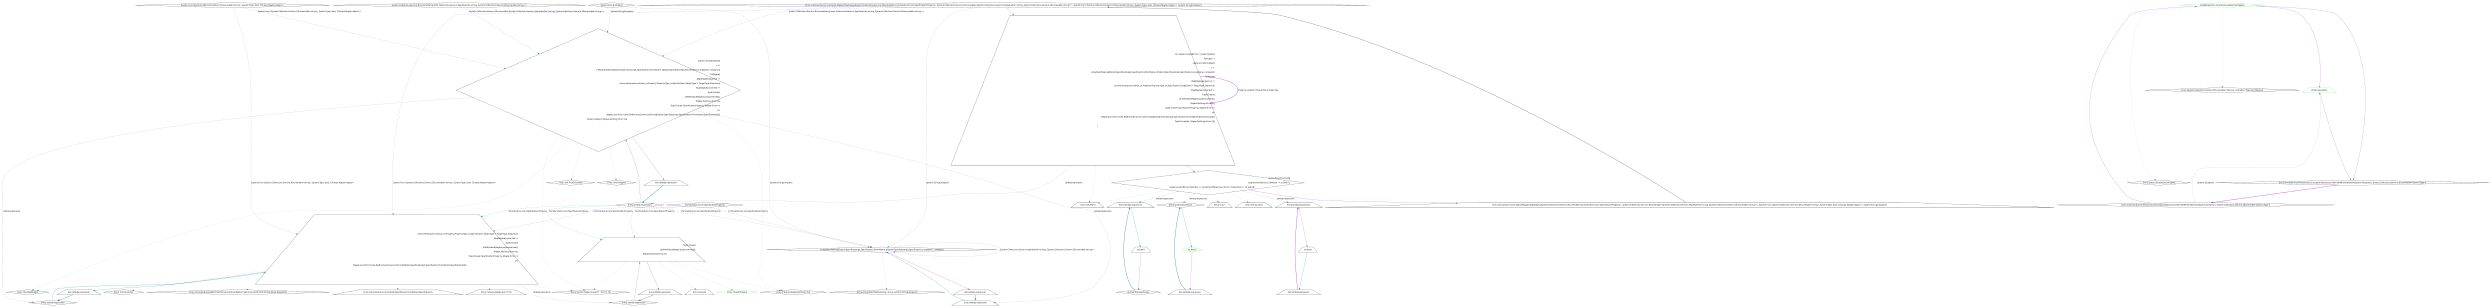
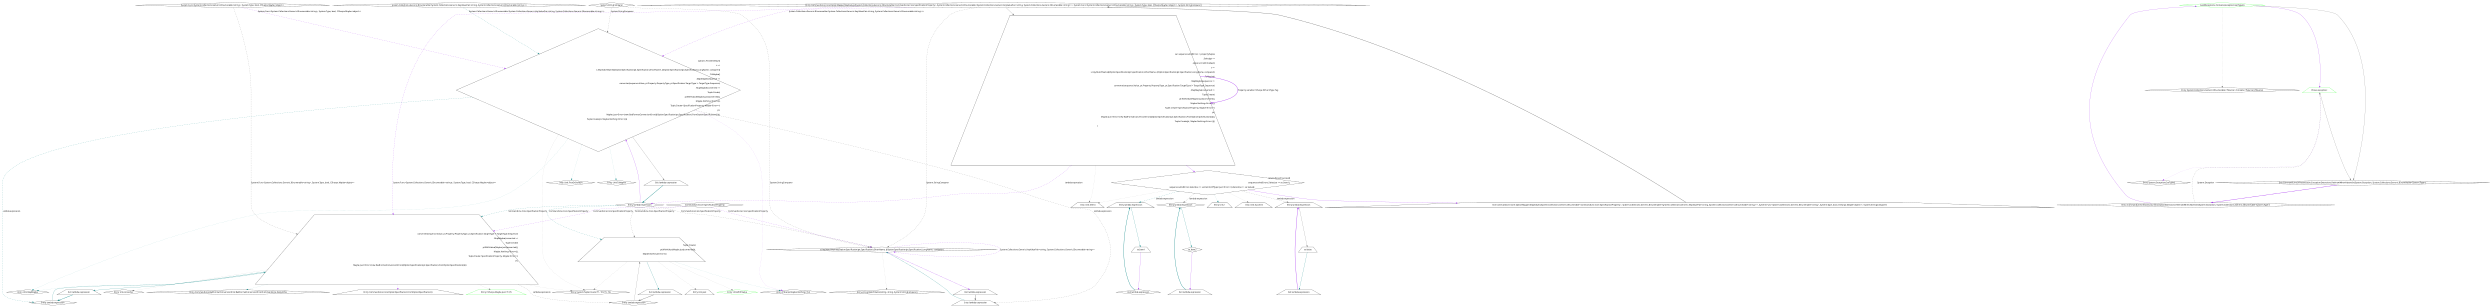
edge "!validExceptions.Contains(exception.GetType())" -> "Entry System.Exception.GetType()": now "throw exception;" -> "Entry System.Exception.GetType()"
node "se.Item2": color green -> black
node "Entry CSharpx.Maybe.Just<T>(T)": color black -> green
